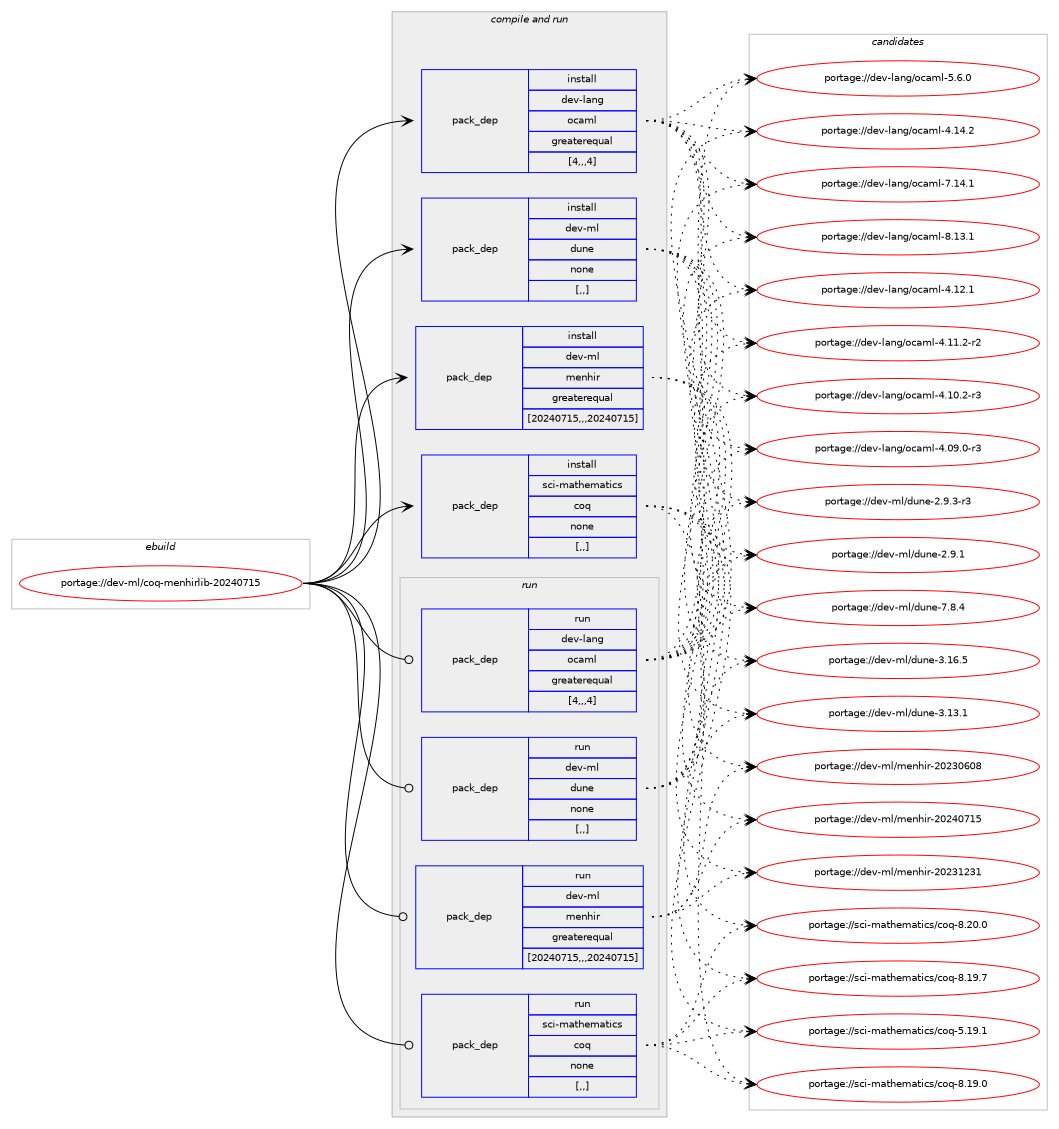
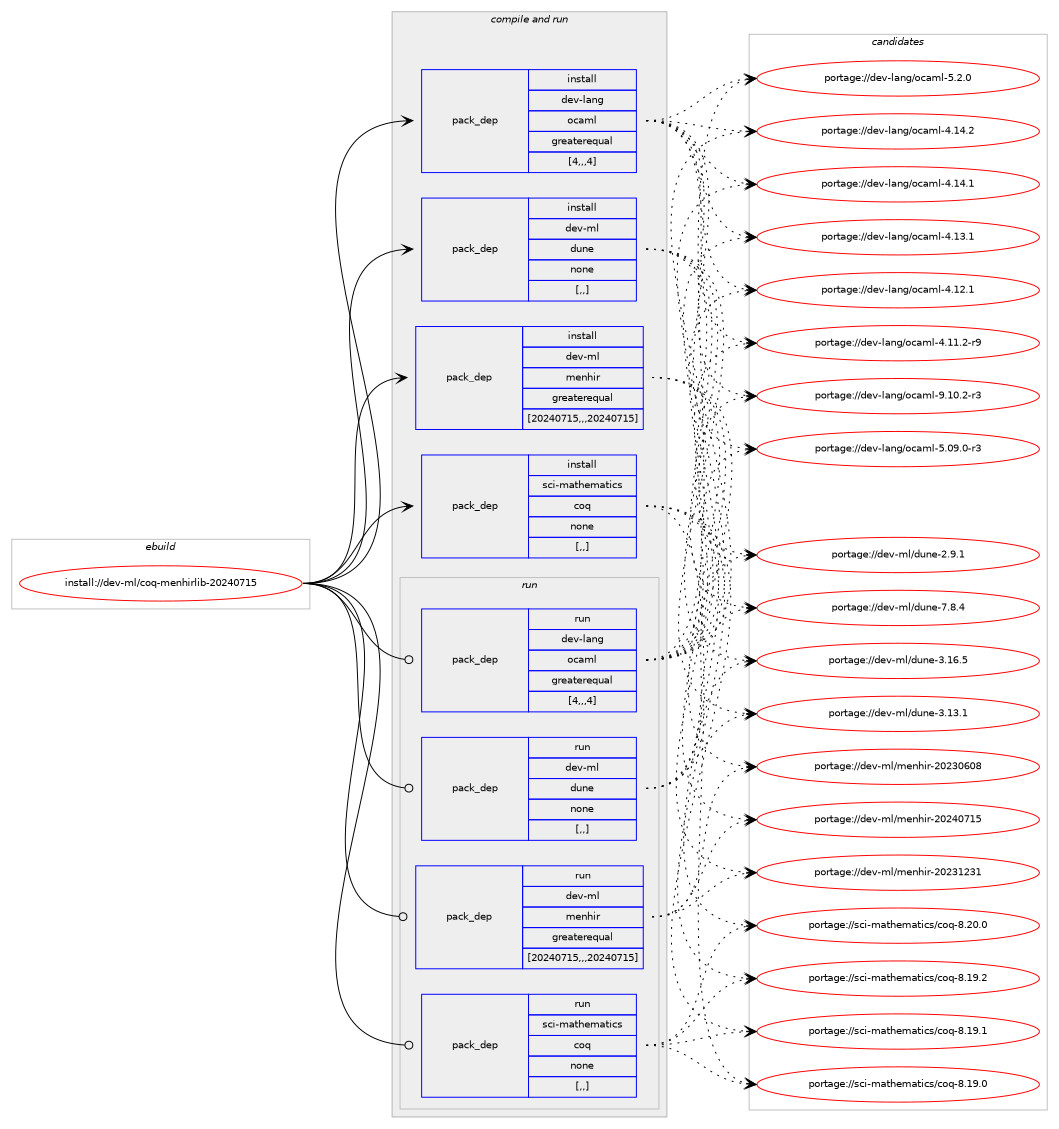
node "portage://dev-lang/ocaml-5.6.0": label "portage://dev-lang/ocaml-5.6.0" -> "portage://dev-lang/ocaml-5.2.0"
node "portage://dev-lang/ocaml-7.14.1": label "portage://dev-lang/ocaml-7.14.1" -> "portage://dev-lang/ocaml-4.14.1"
node "portage://dev-lang/ocaml-8.13.1": label "portage://dev-lang/ocaml-8.13.1" -> "portage://dev-lang/ocaml-4.13.1"
node "portage://dev-lang/ocaml-4.11.2-r2": label "portage://dev-lang/ocaml-4.11.2-r2" -> "portage://dev-lang/ocaml-4.11.2-r9"
node "portage://dev-lang/ocaml-4.10.2-r3": label "portage://dev-lang/ocaml-4.10.2-r3" -> "portage://dev-lang/ocaml-9.10.2-r3"
node "portage://dev-lang/ocaml-4.09.0-r3": label "portage://dev-lang/ocaml-4.09.0-r3" -> "portage://dev-lang/ocaml-5.09.0-r3"
node "portage://dev-ml/dune-2.9.3-r3": removed
node "portage://dev-ml/coq-menhirlib-20240715": label "portage://dev-ml/coq-menhirlib-20240715" -> "install://dev-ml/coq-menhirlib-20240715"
node "portage://sci-mathematics/coq-8.19.7": label "portage://sci-mathematics/coq-8.19.7" -> "portage://sci-mathematics/coq-8.19.2"
node "portage://sci-mathematics/coq-5.19.1": label "portage://sci-mathematics/coq-5.19.1" -> "portage://sci-mathematics/coq-8.19.1"
